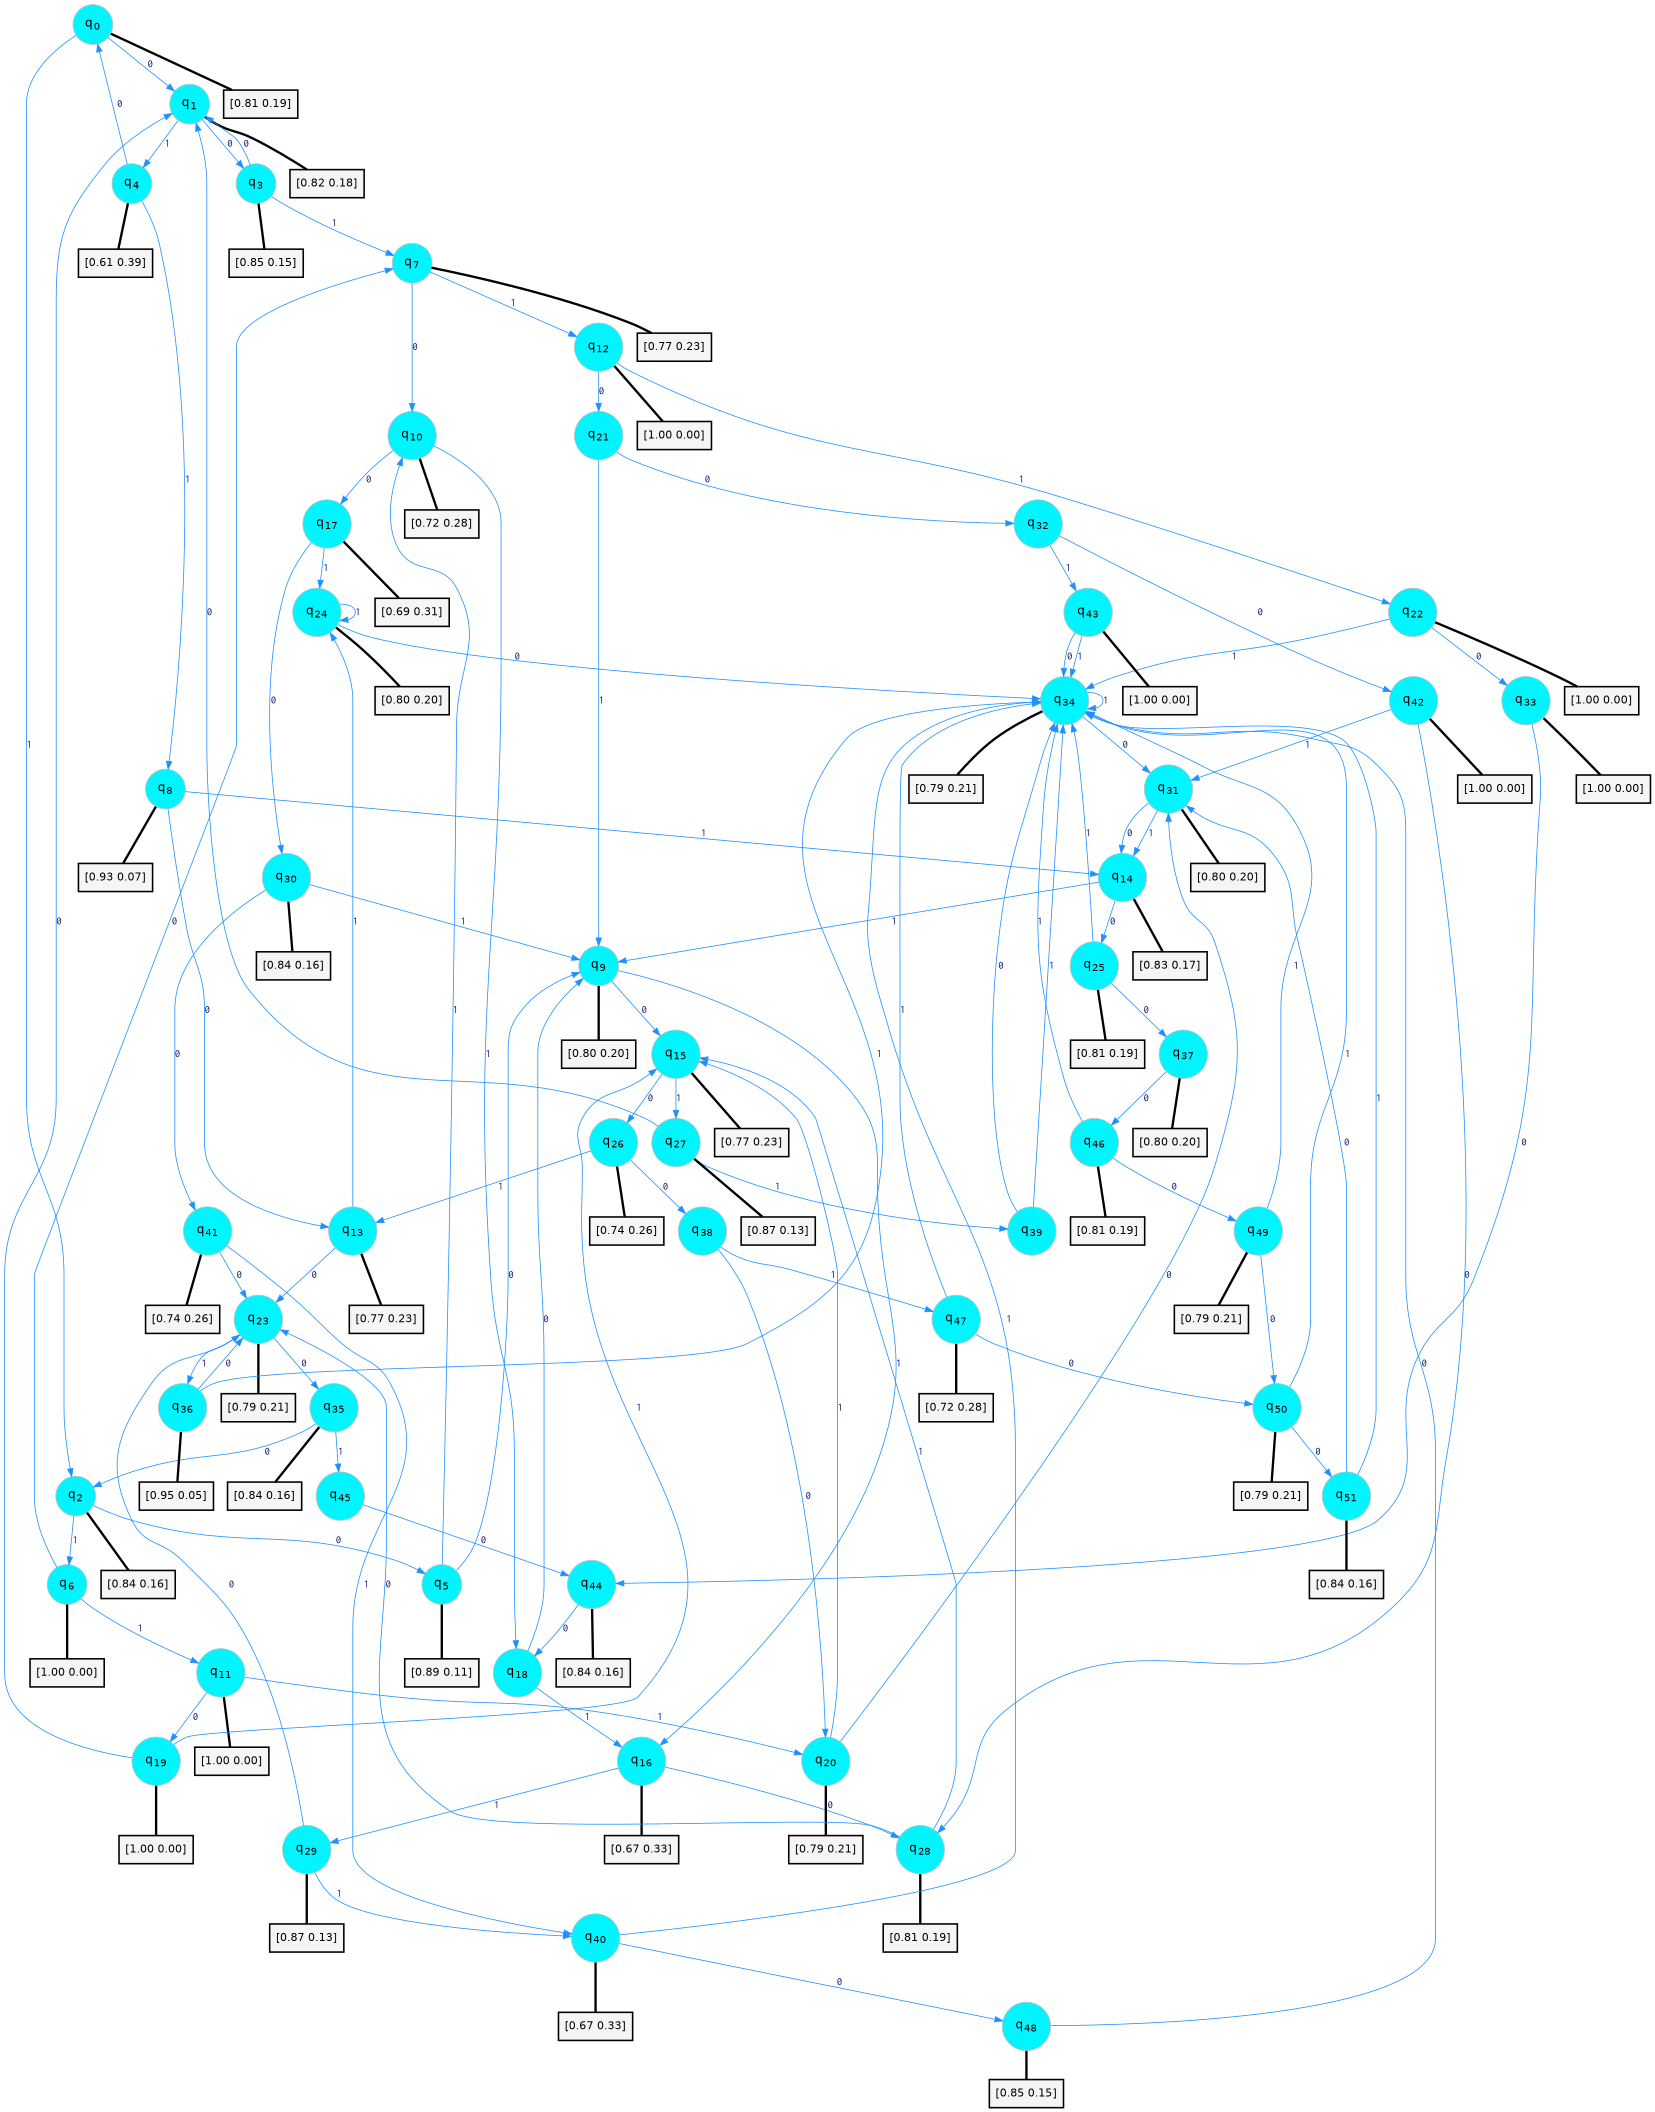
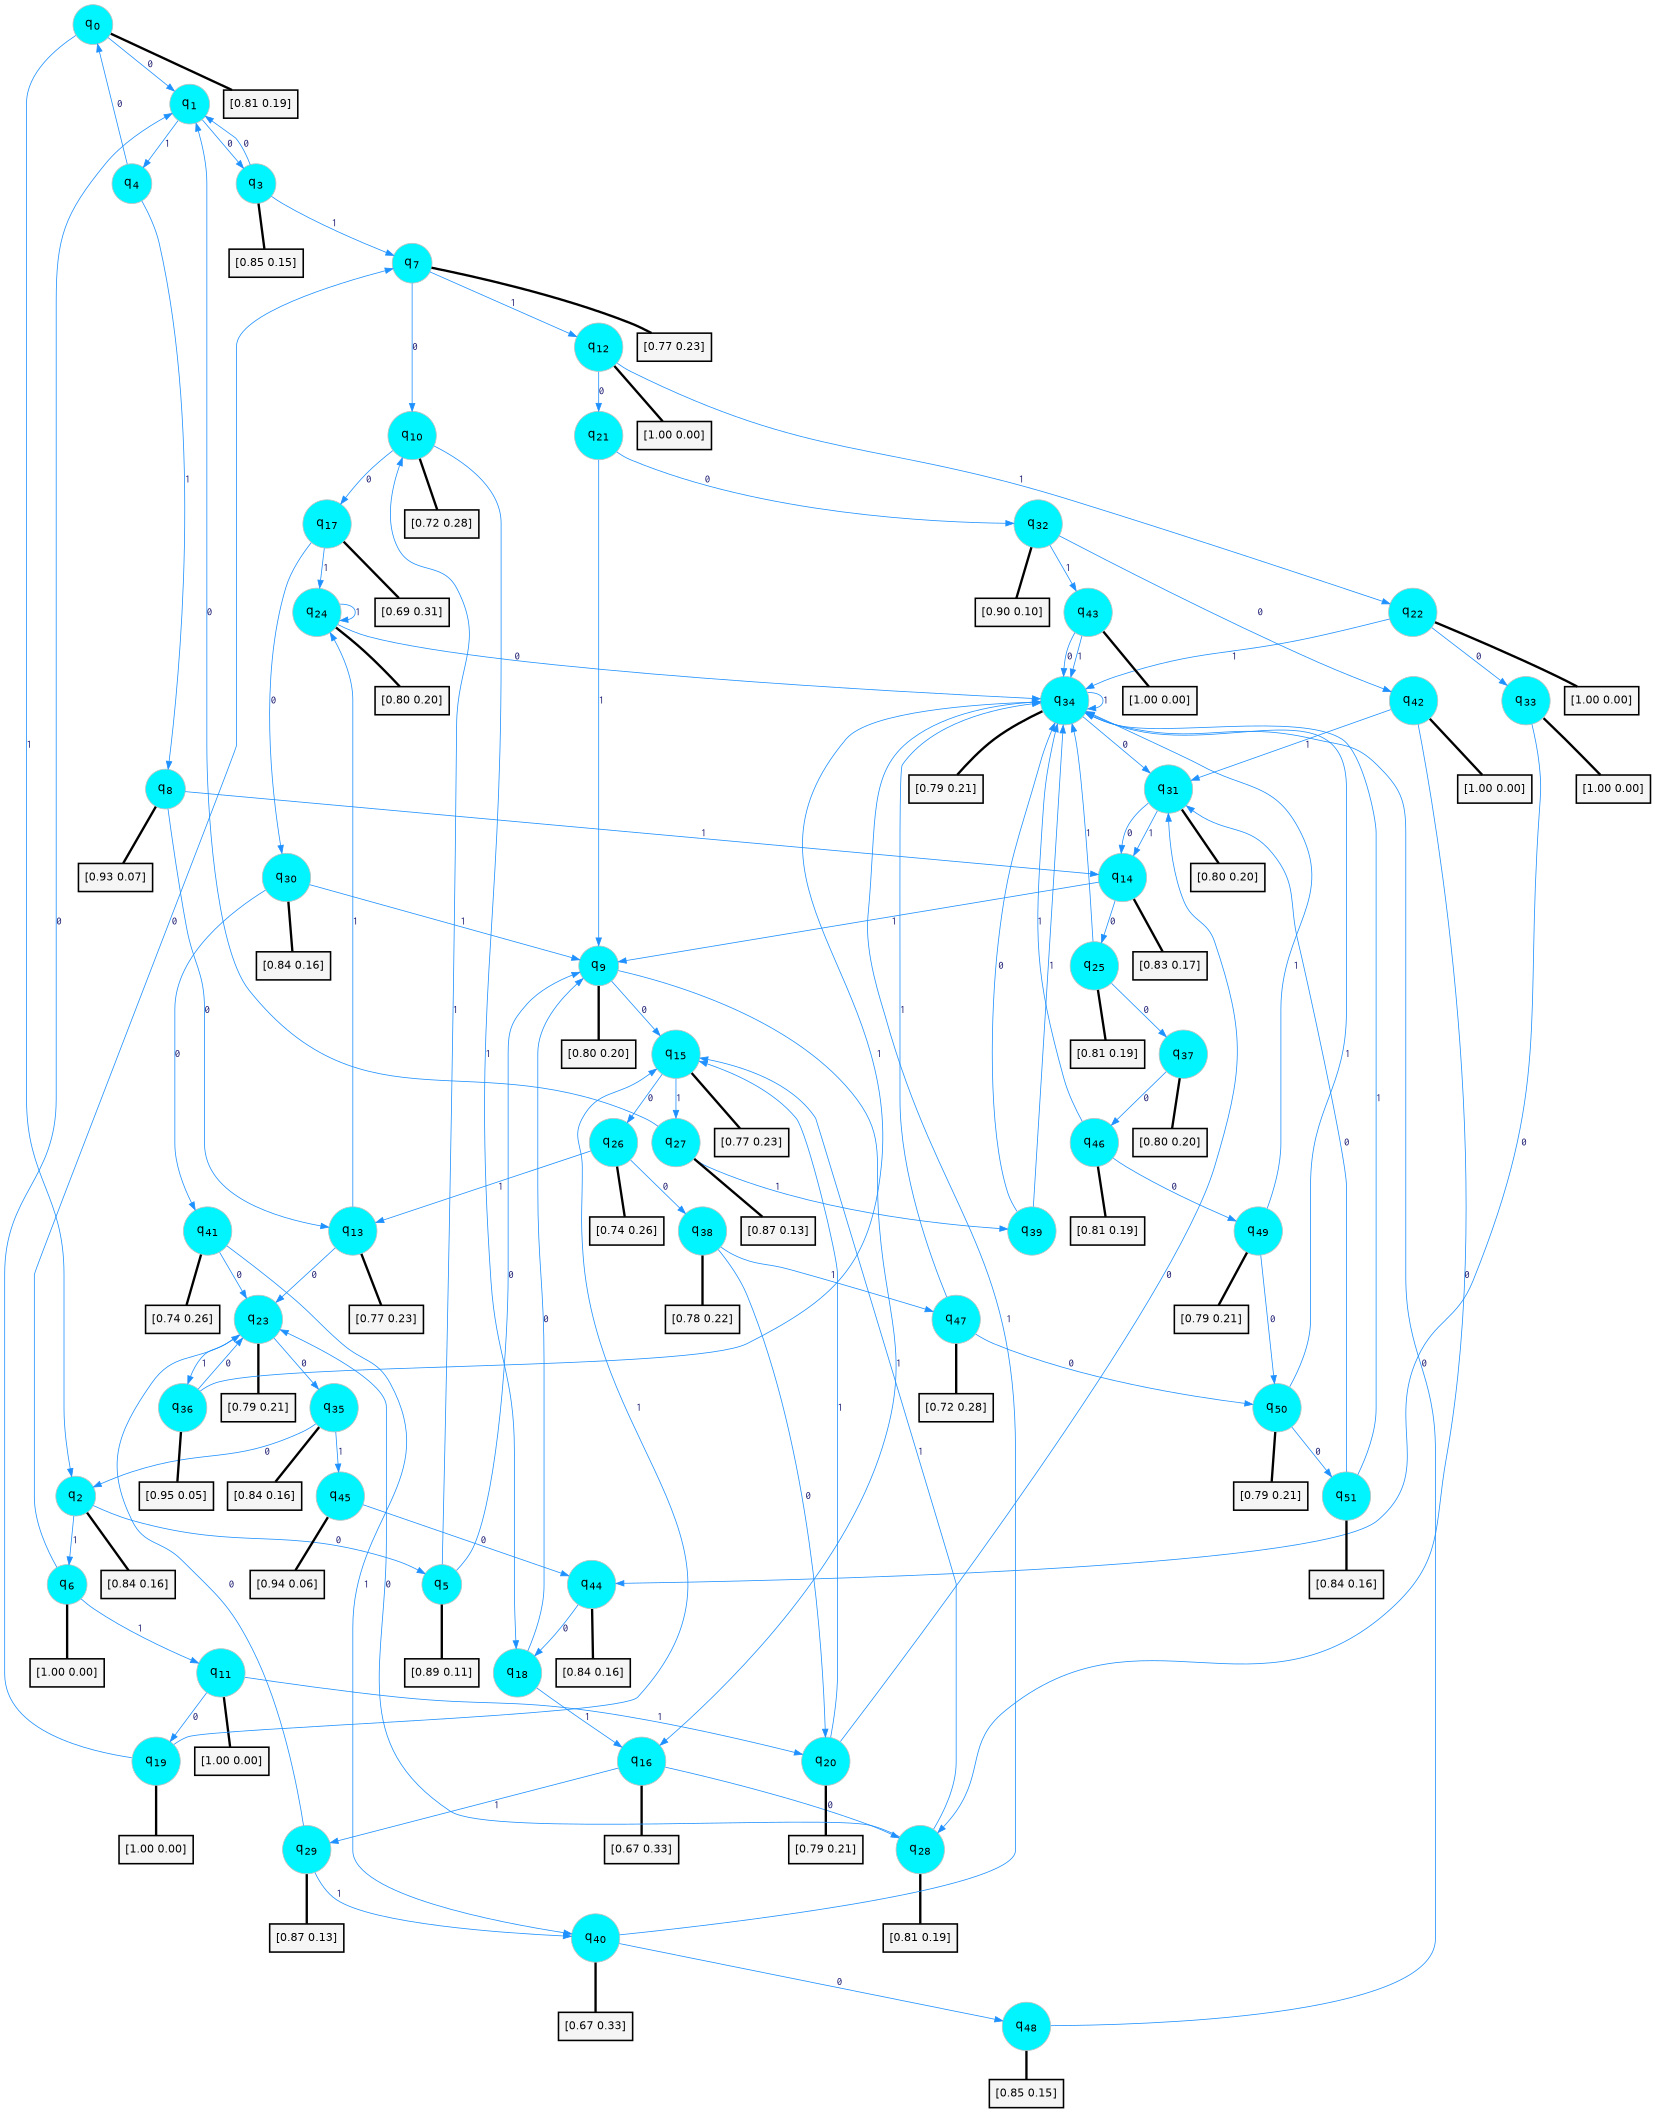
node "[0.82 0.18]": removed
node "[0.61 0.39]": removed
node "[0.90 0.10]": added
node "[0.78 0.22]": added
node "[0.94 0.06]": added
